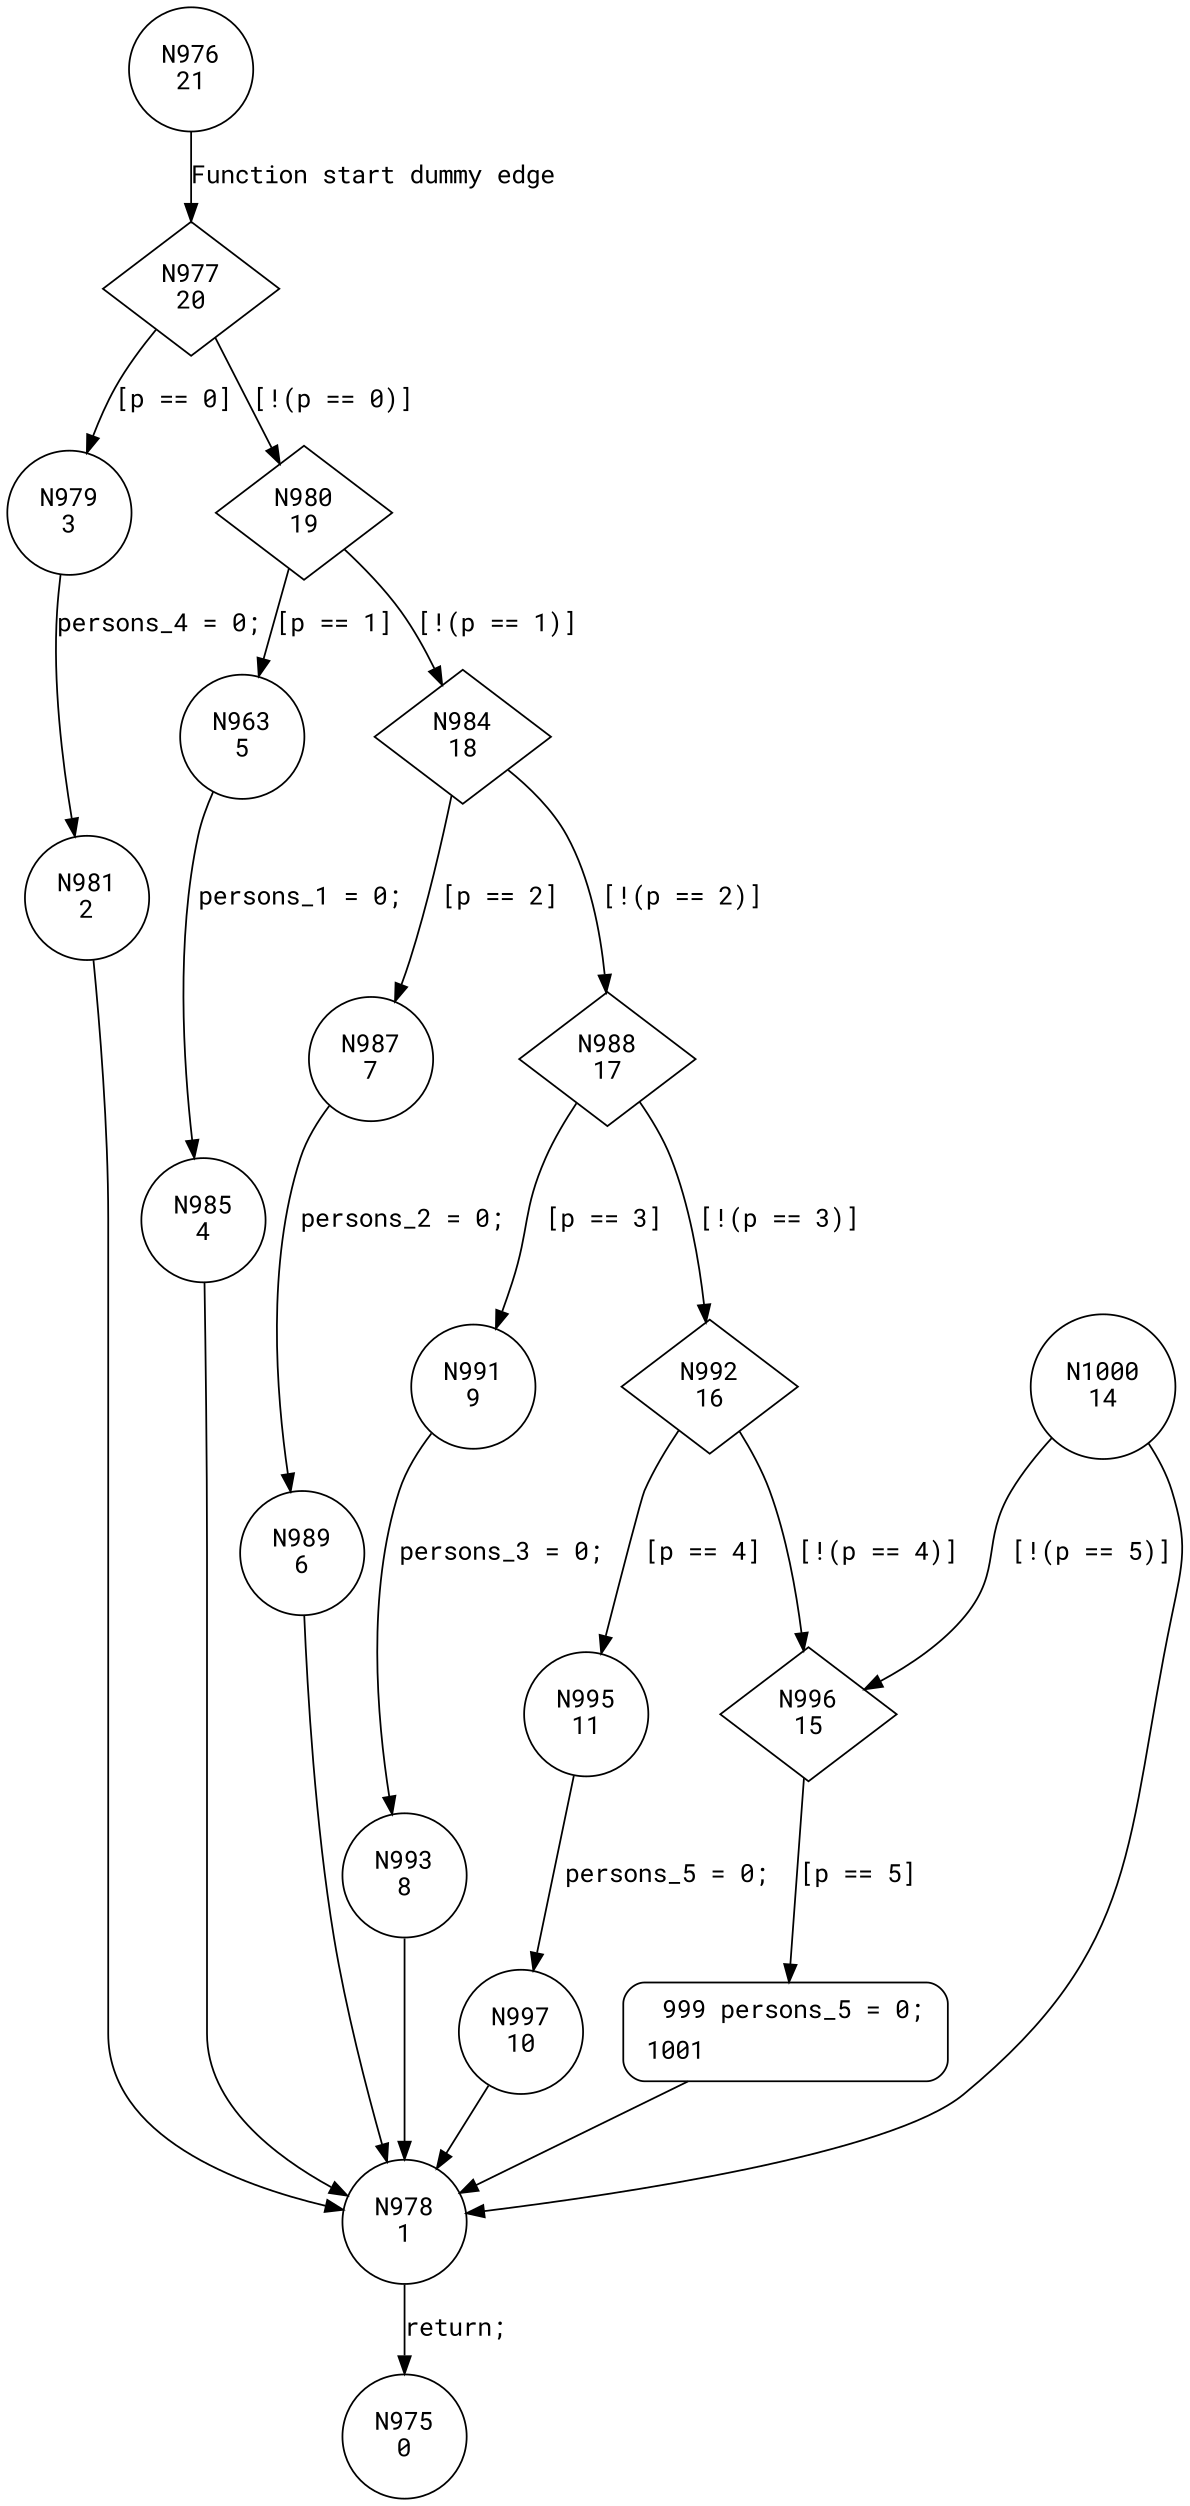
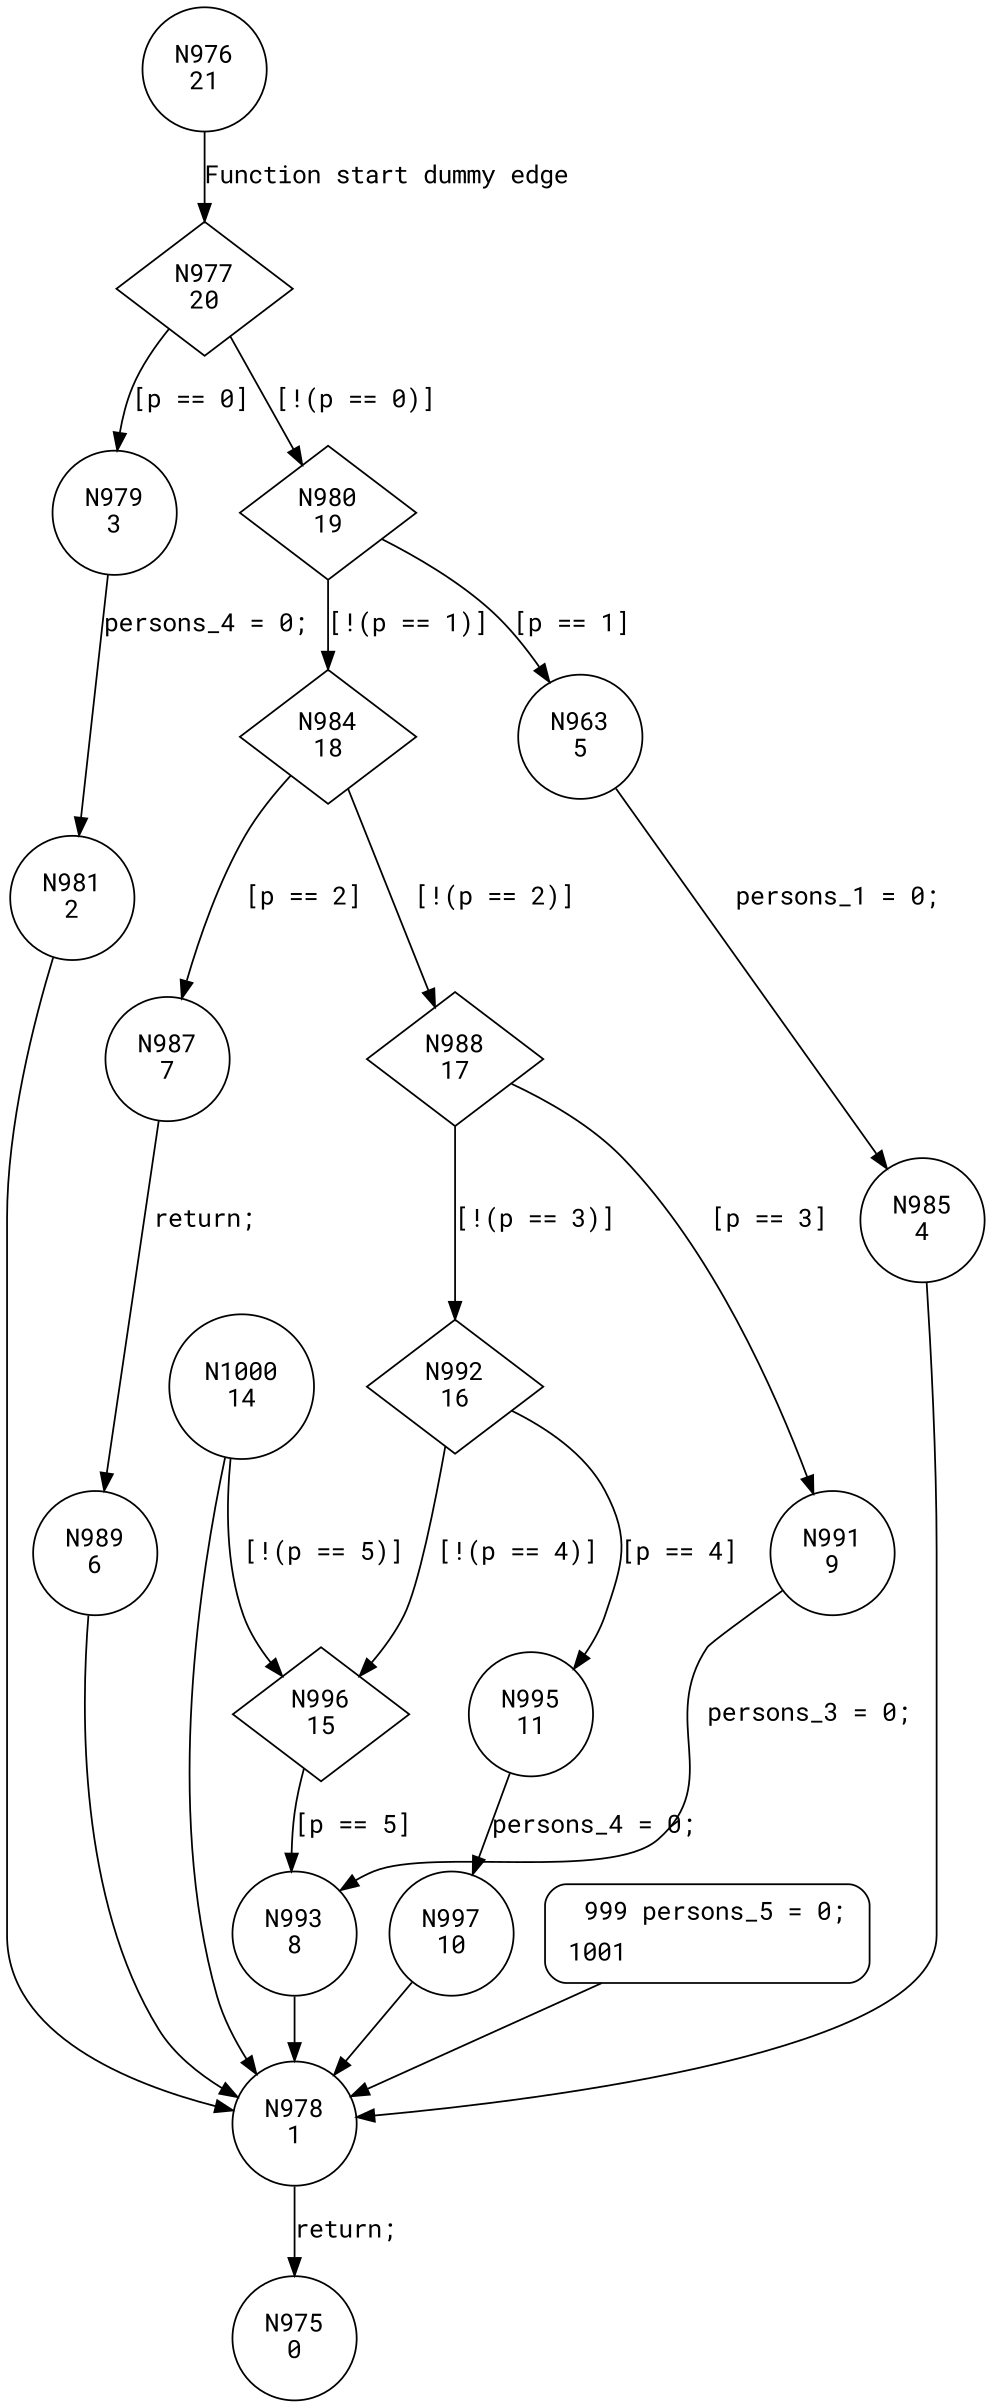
edge "N987 7" -> "N989 6": label "persons_2 = 0;" -> "return;"
edge "N996 15" -> "999": now "N996 15" -> "N993 8"
edge "N995 11" -> "N997 10": label "persons_5 = 0;" -> "persons_4 = 0;"
